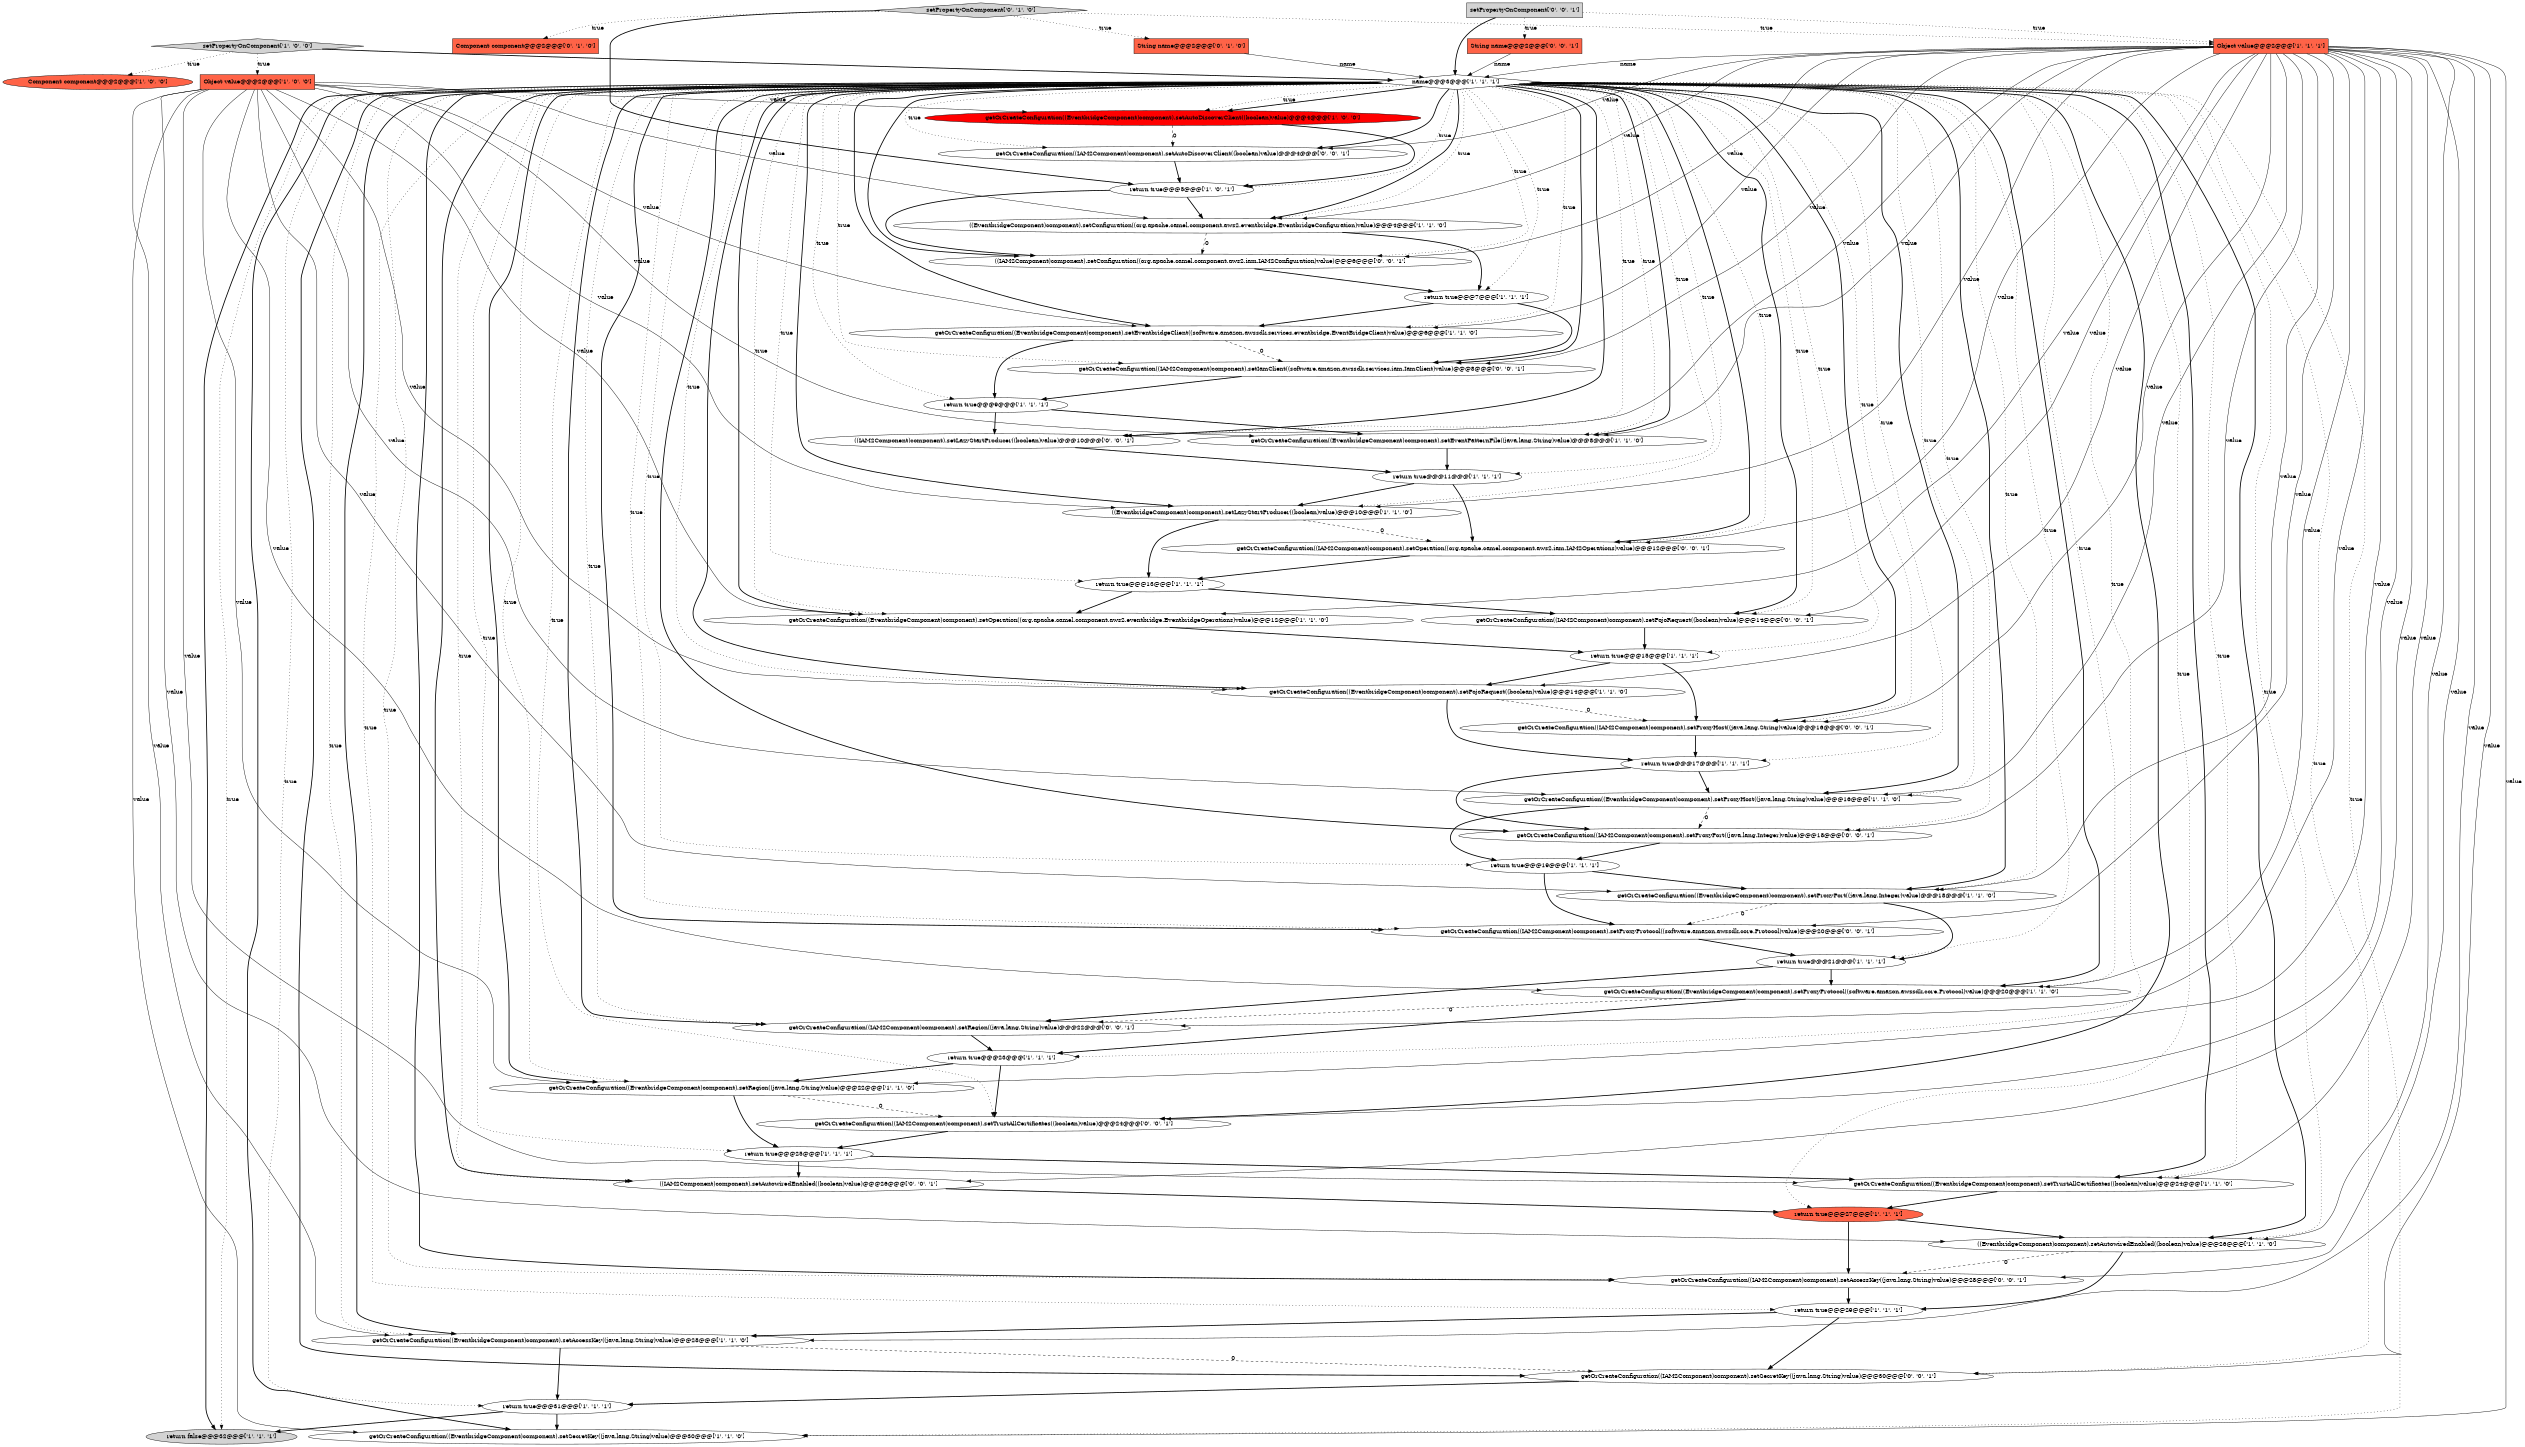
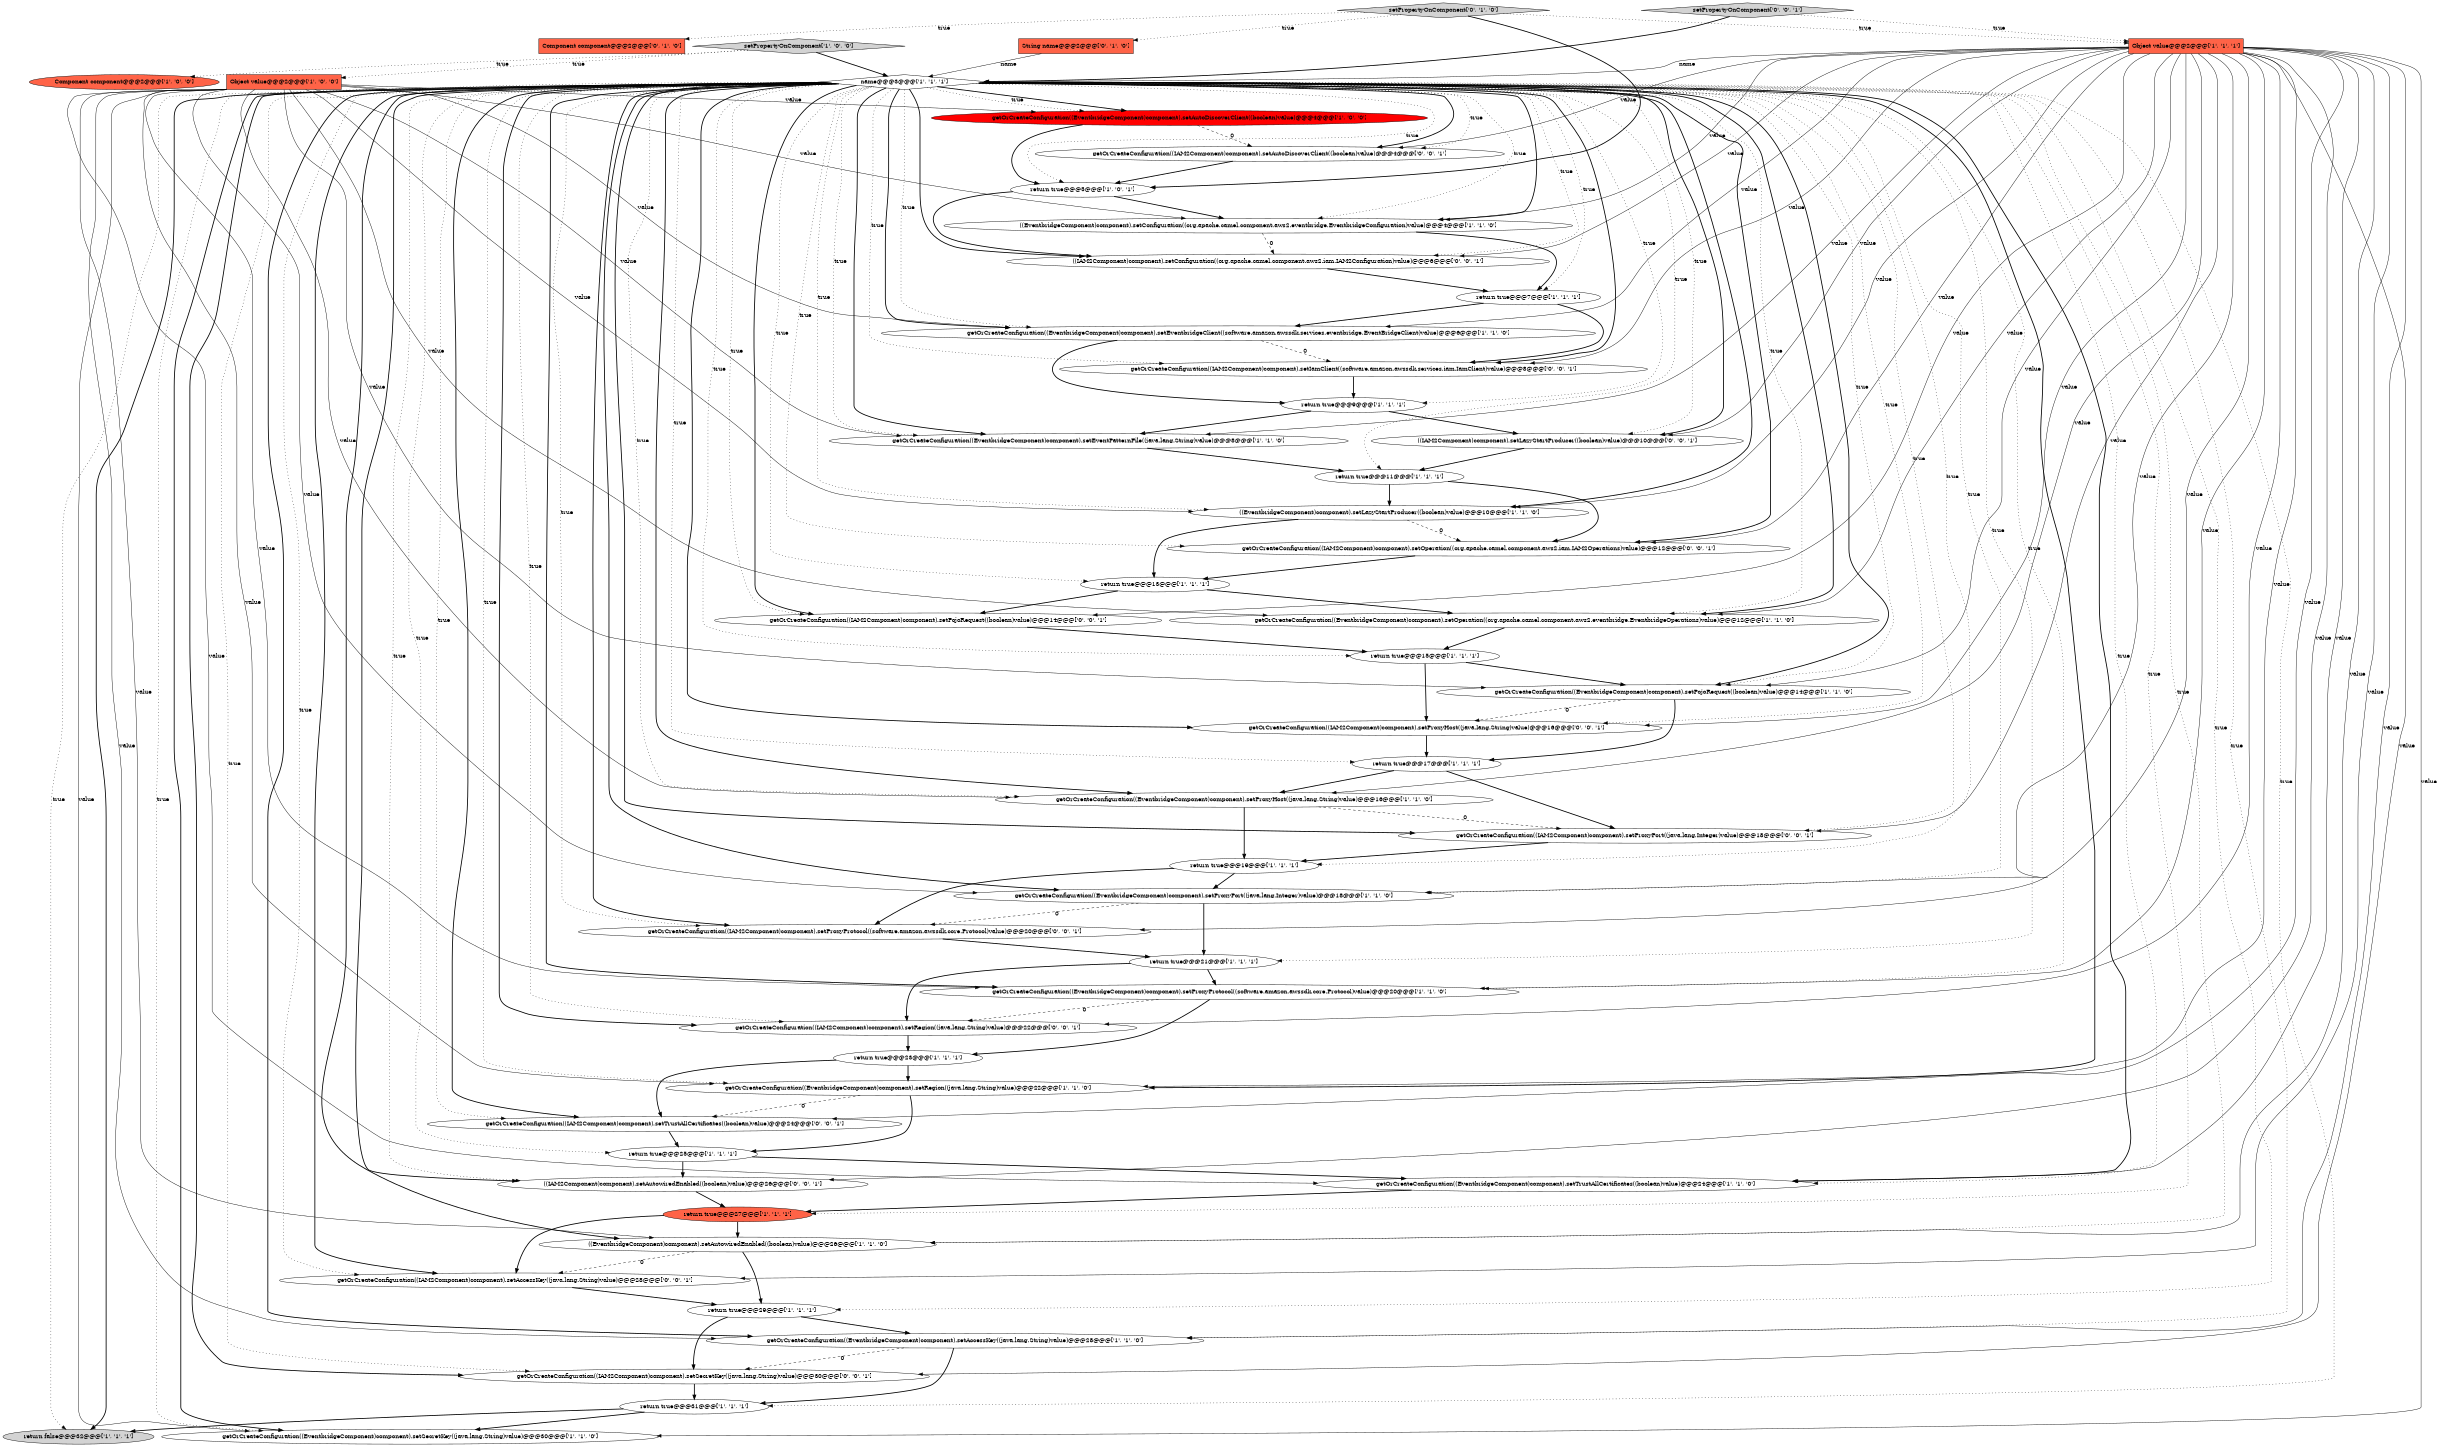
node "setPropertyOnComponent['0', '0', '1']": shape box -> diamond
node "String name@@@2@@@['0', '0', '1']": removed
edge "name@@@3@@@['1', '1', '1']" -> "return true@@@23@@@['1', '1', '1']": removed, label "true"
